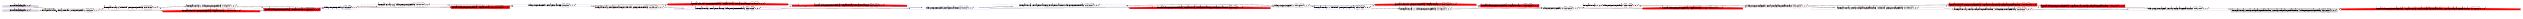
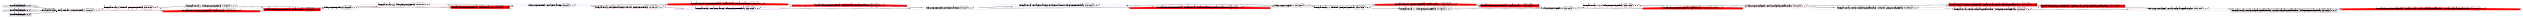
node "testMutableMapLifecycle['1', '0', '0']": added
